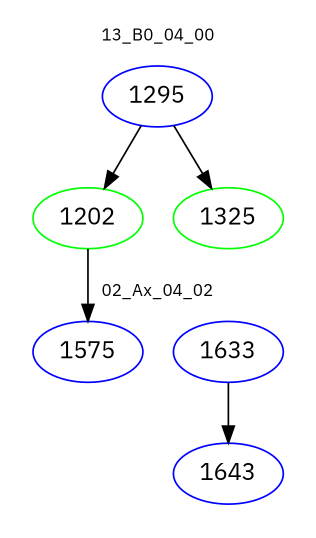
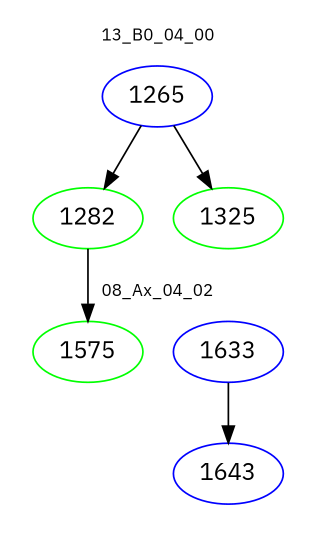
node "1295": label "1295" -> "1265"
node "1202": label "1202" -> "1282"
cluster "02_Ax_04_02": label "02_Ax_04_02" -> "08_Ax_04_02"
node "1575": color blue -> green
